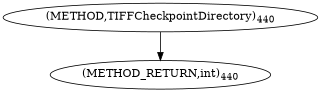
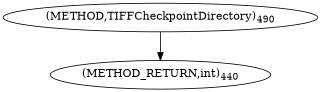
node "(METHOD,TIFFCheckpointDirectory)": text "440" -> "490"
